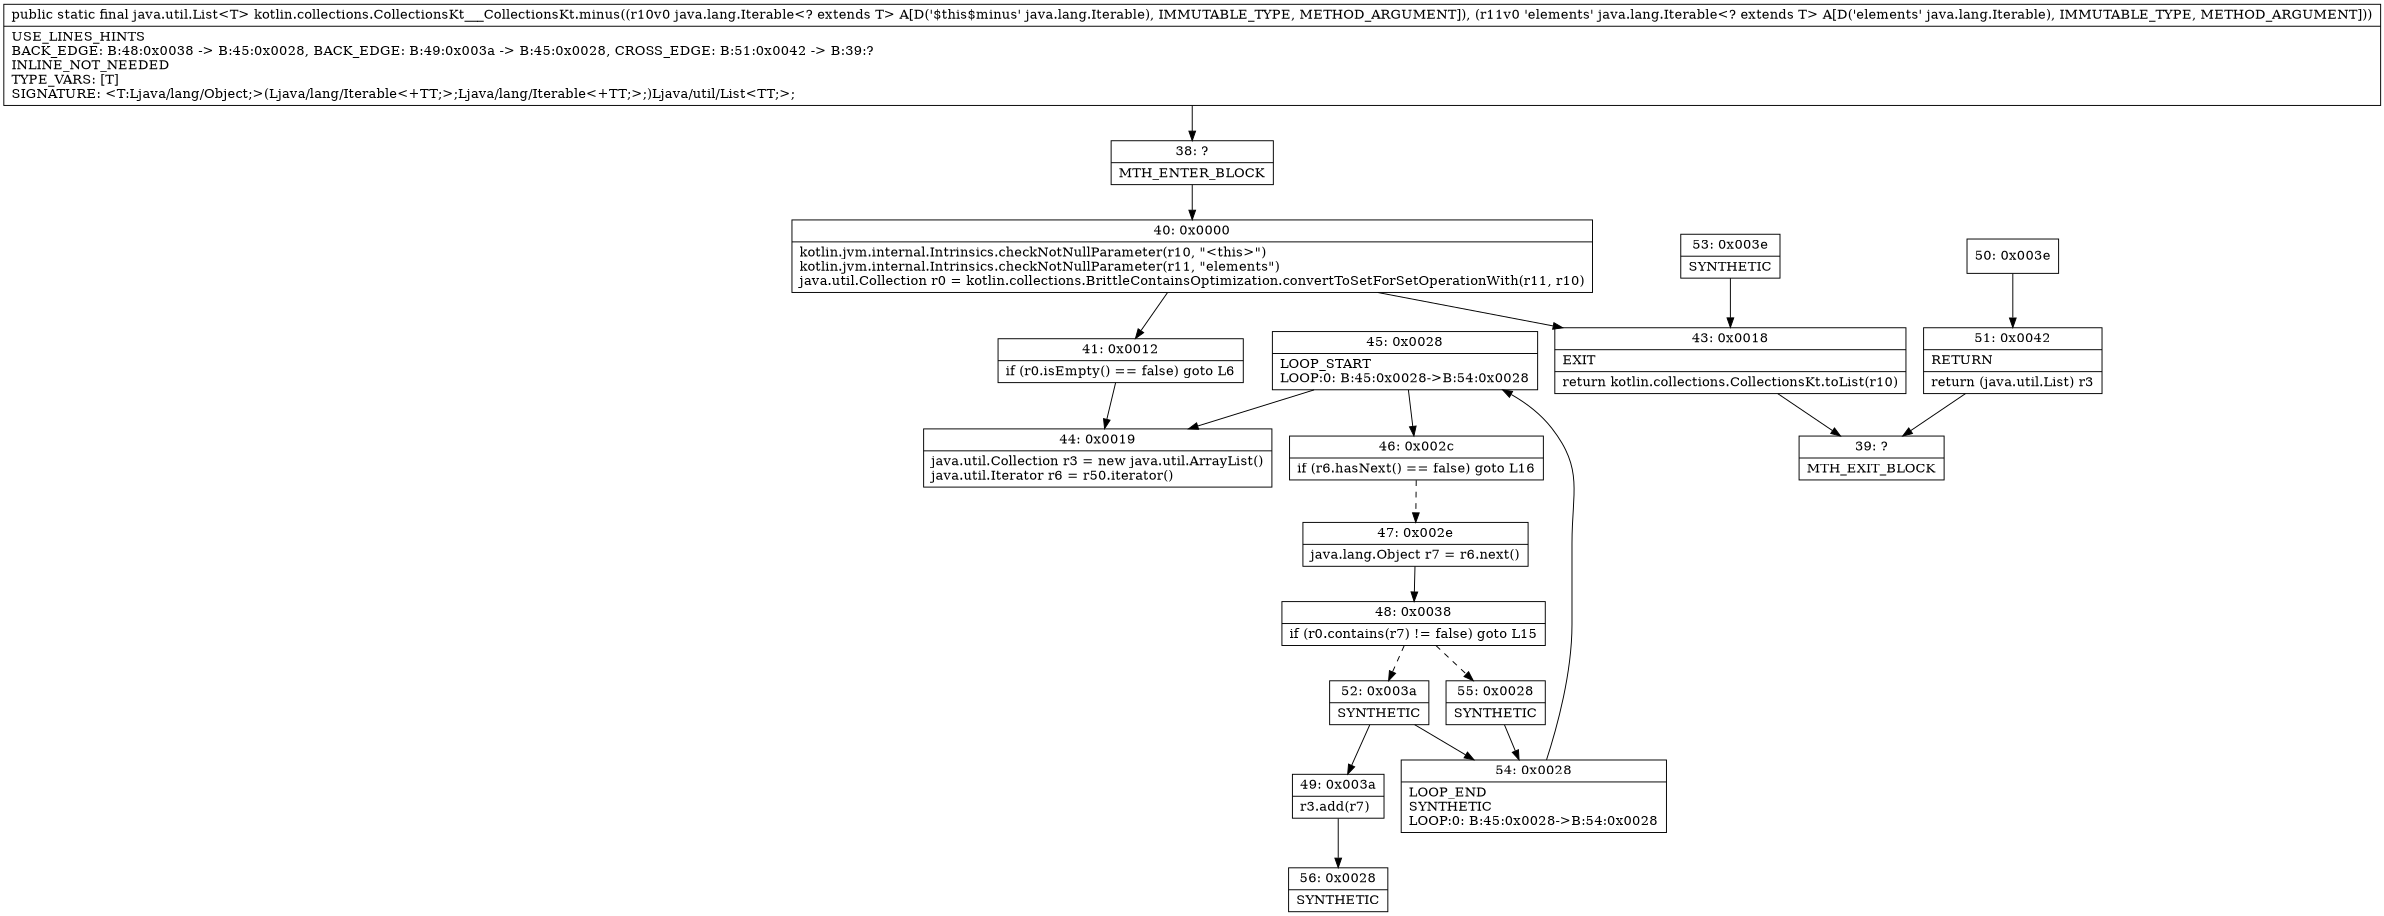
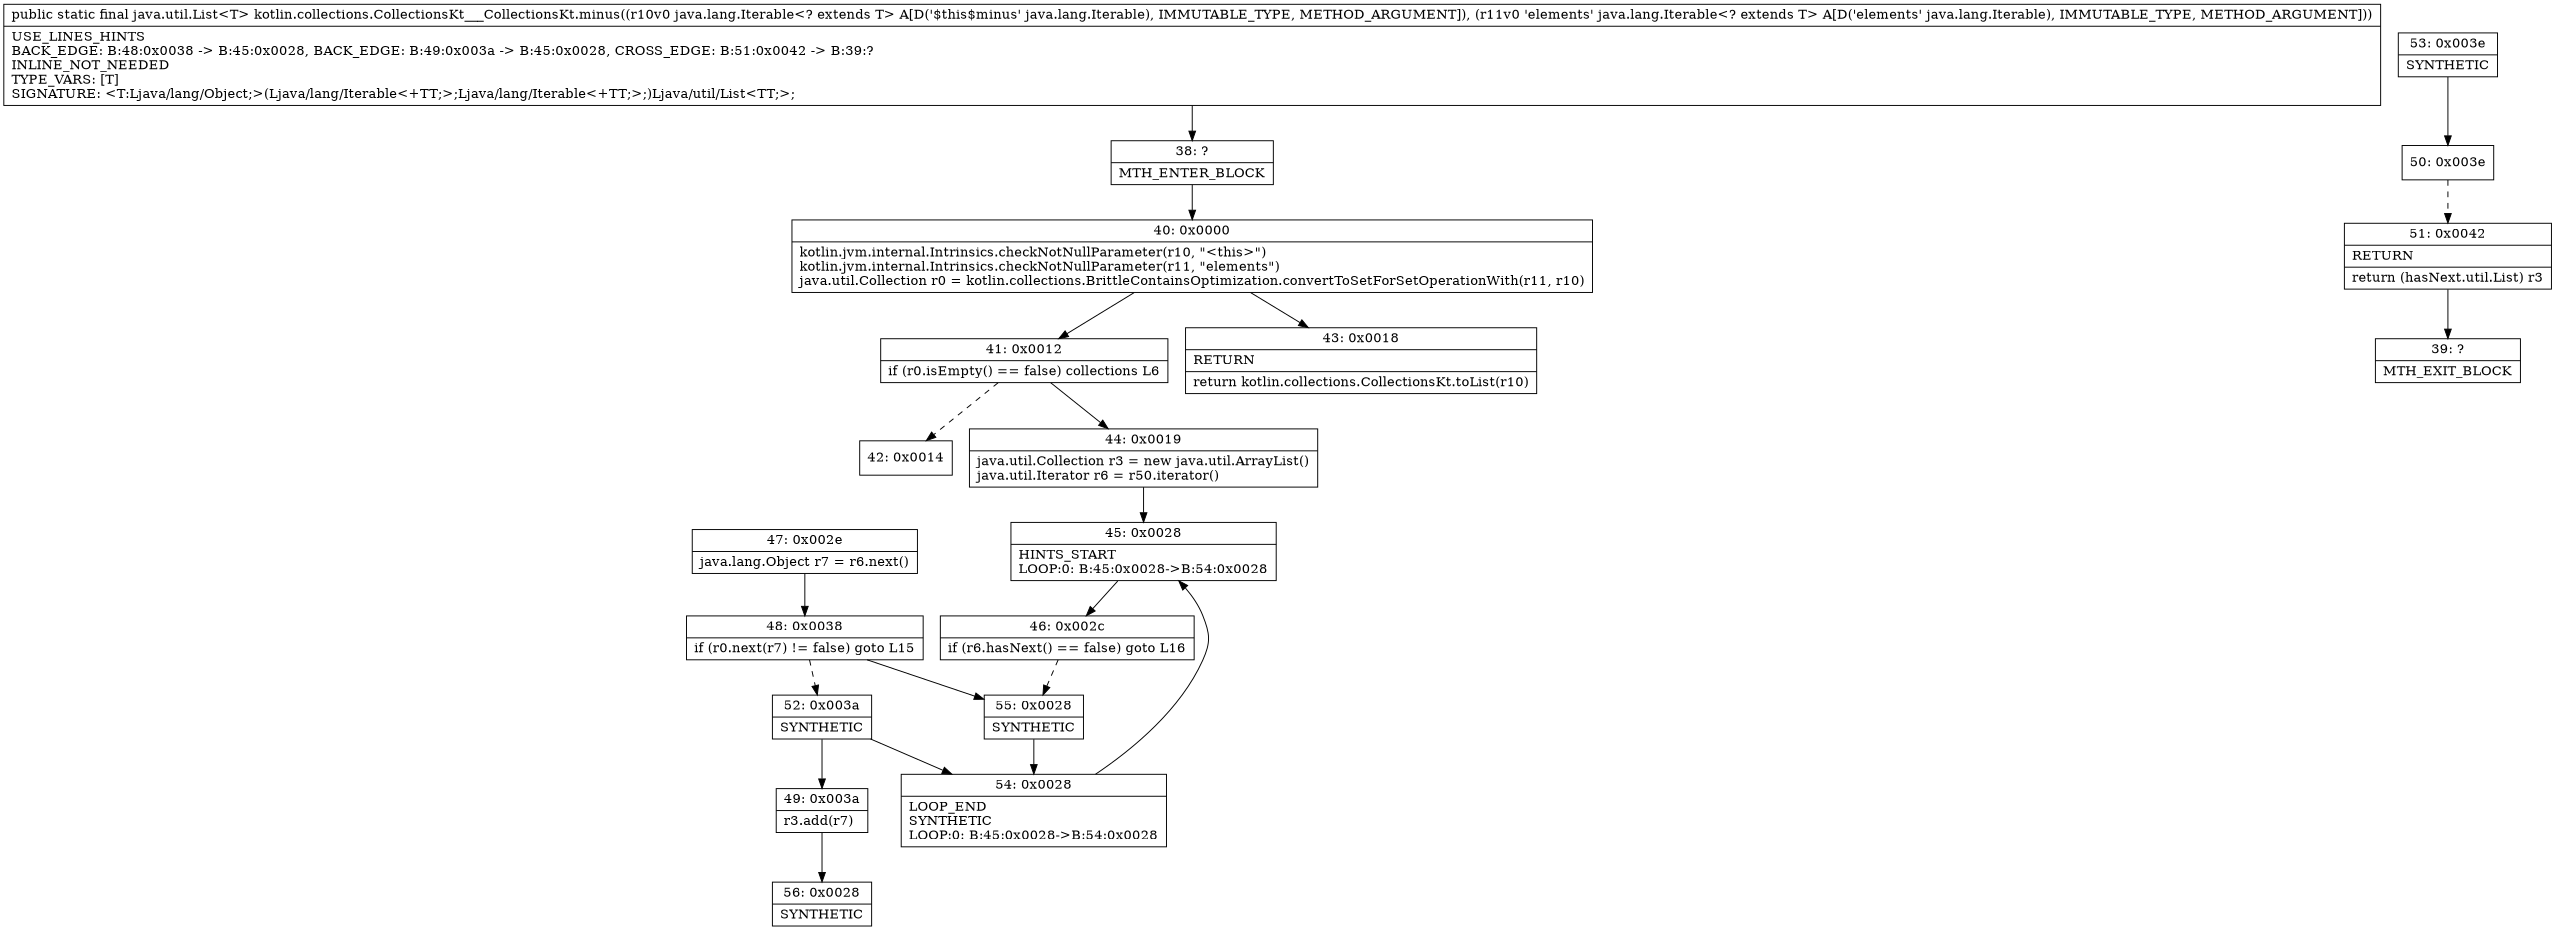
edge "50: 0x003e" -> "51: 0x0042": style solid -> dashed
edge "53: 0x003e" -> "43: 0x0018": now "53: 0x003e" -> "50: 0x003e"
node "43: 0x0018": text "EXIT" -> "RETURN"
node "45: 0x0028": text "LOOP_START" -> "HINTS_START"
node "41: 0x0012": text "if (r0.isEmpty() == false) goto L6" -> "if (r0.isEmpty() == false) collections L6"
node "51: 0x0042": text "return (java.util.List) r3" -> "return (hasNext.util.List) r3"
edge "45: 0x0028" -> "44: 0x0019": reversed
edge "43: 0x0018" -> "39: ?": removed
node "42: 0x0014": added
edge "46: 0x002c" -> "47: 0x002e": now "46: 0x002c" -> "55: 0x0028"
node "48: 0x0038": text "if (r0.contains(r7) != false) goto L15" -> "if (r0.next(r7) != false) goto L15"
edge "48: 0x0038" -> "55: 0x0028": style dashed -> solid
